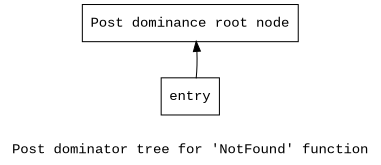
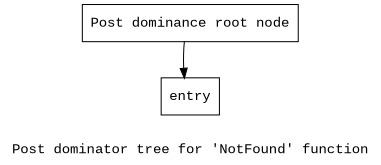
edge "entry" -> "Post dominance root node": reversed
